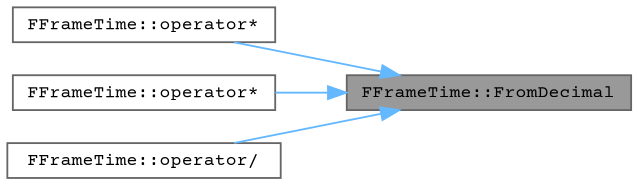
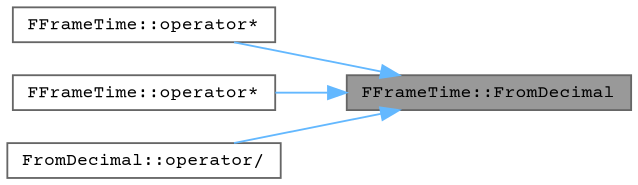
node "FFrameTime::operator/": label "FFrameTime::operator/" -> "FromDecimal::operator/"
